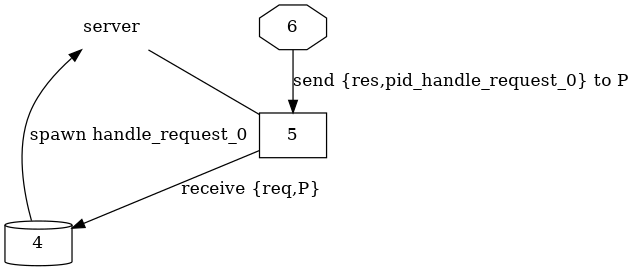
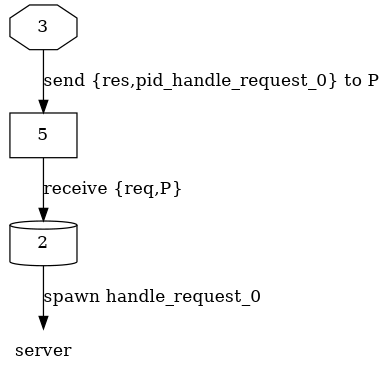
node "6": label "6" -> "3"
edge "server" -- "5": removed
node "4": label "4" -> "2"
